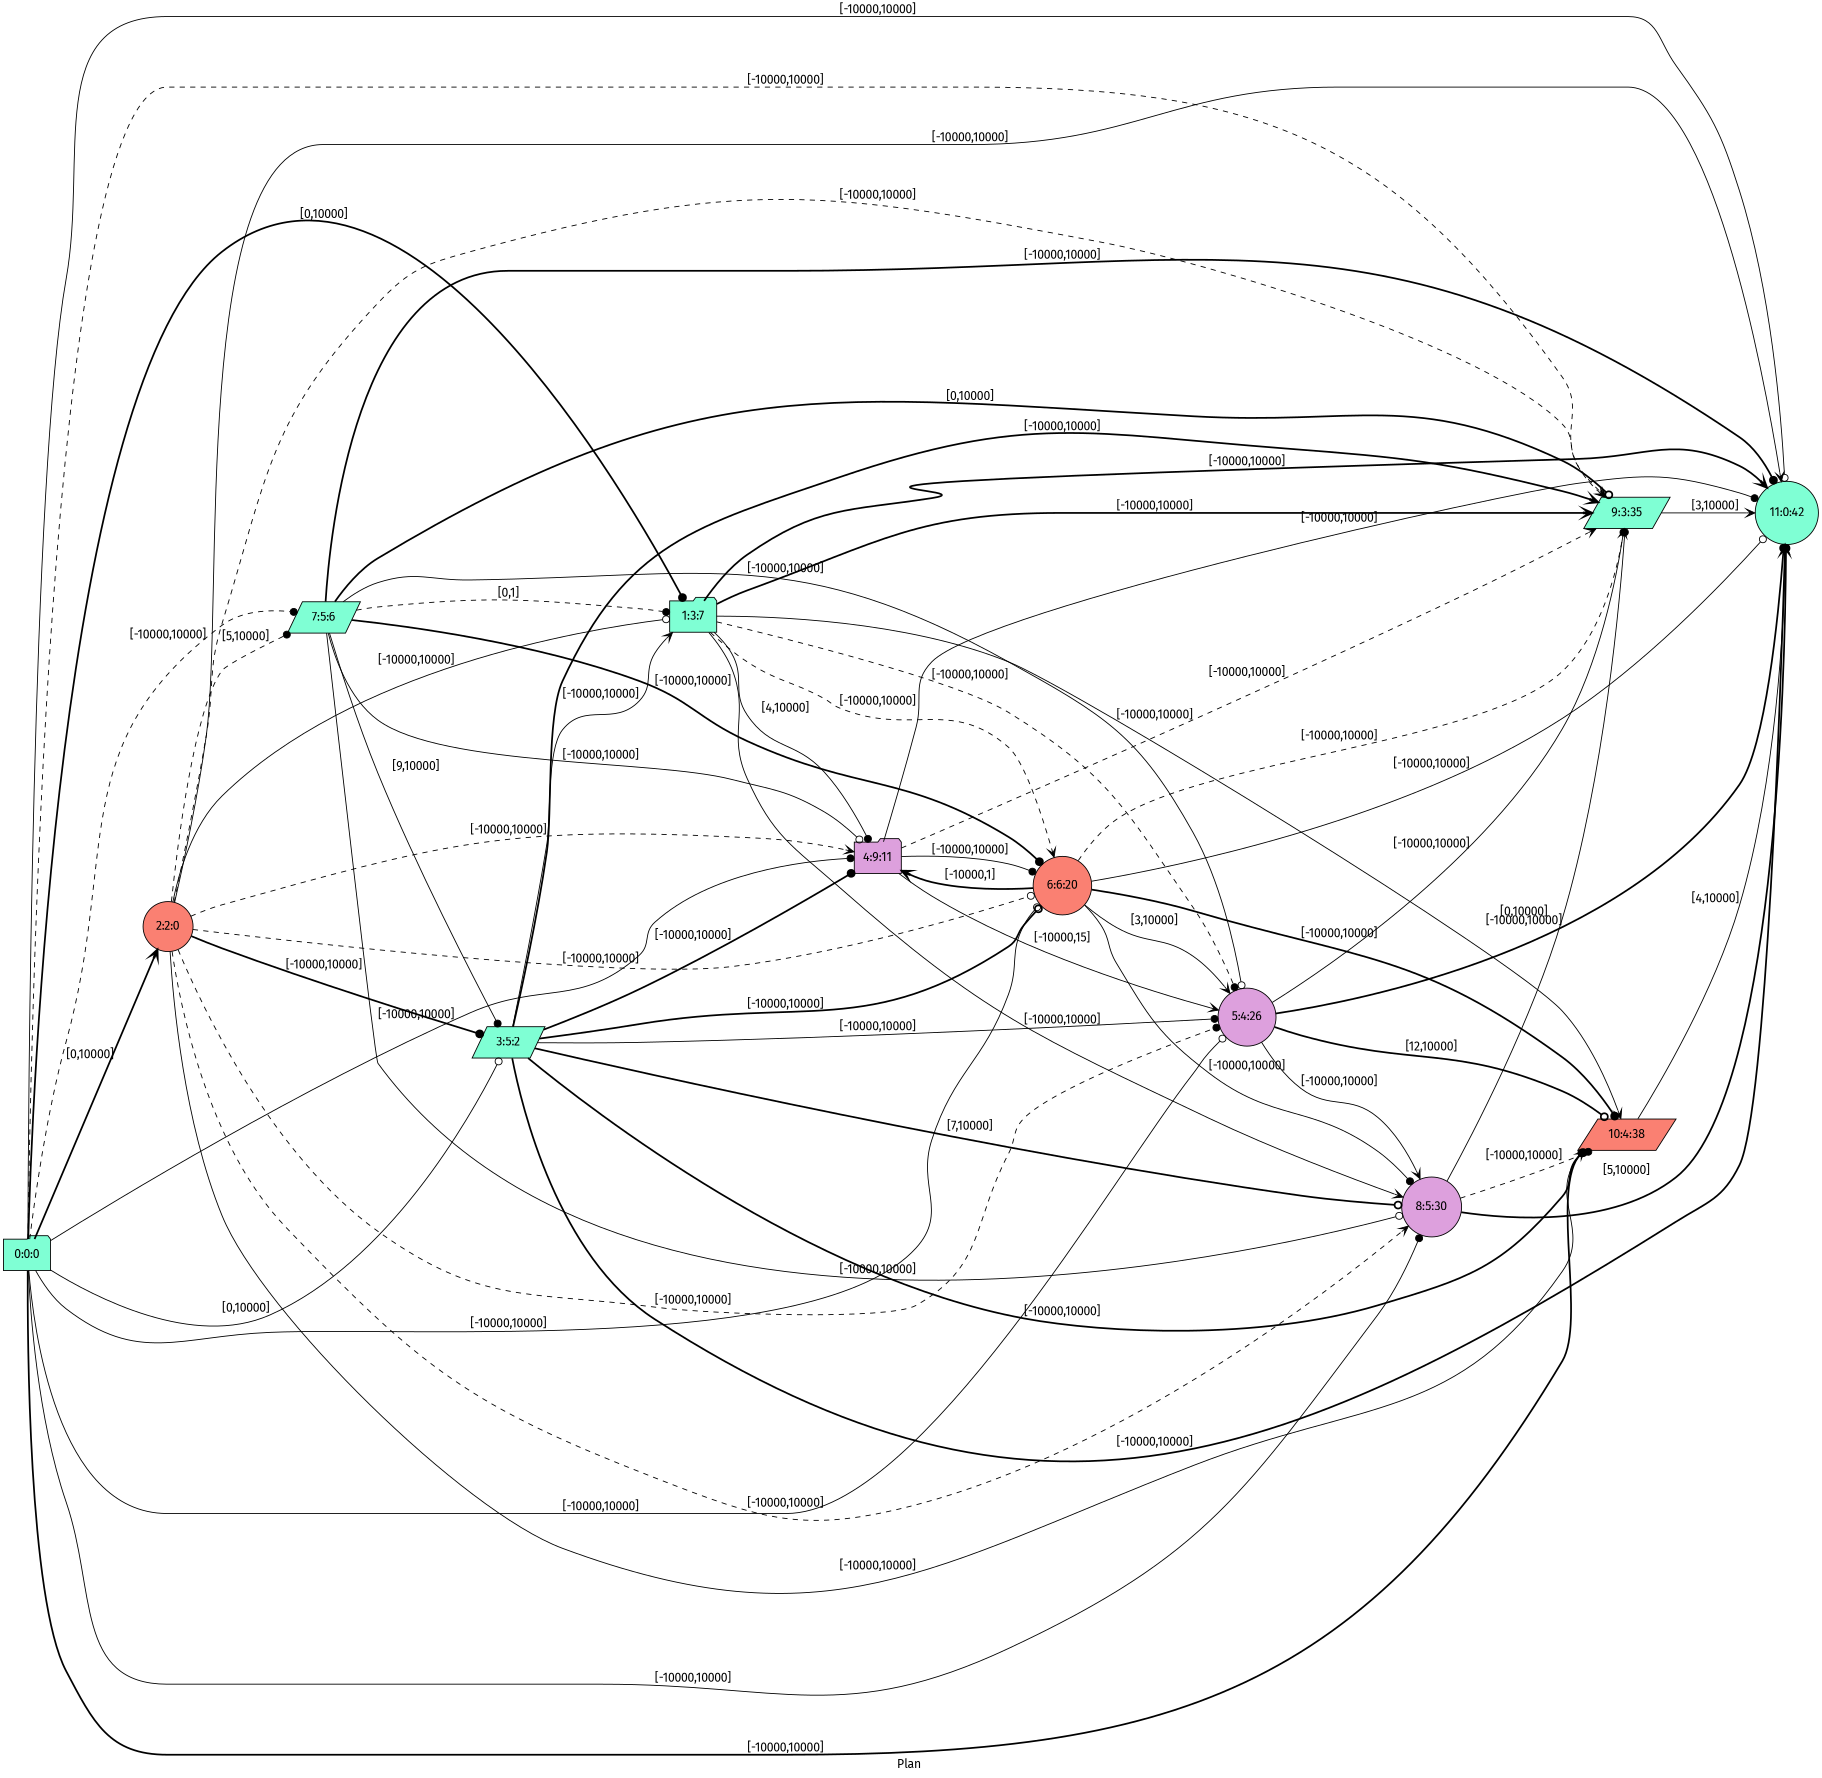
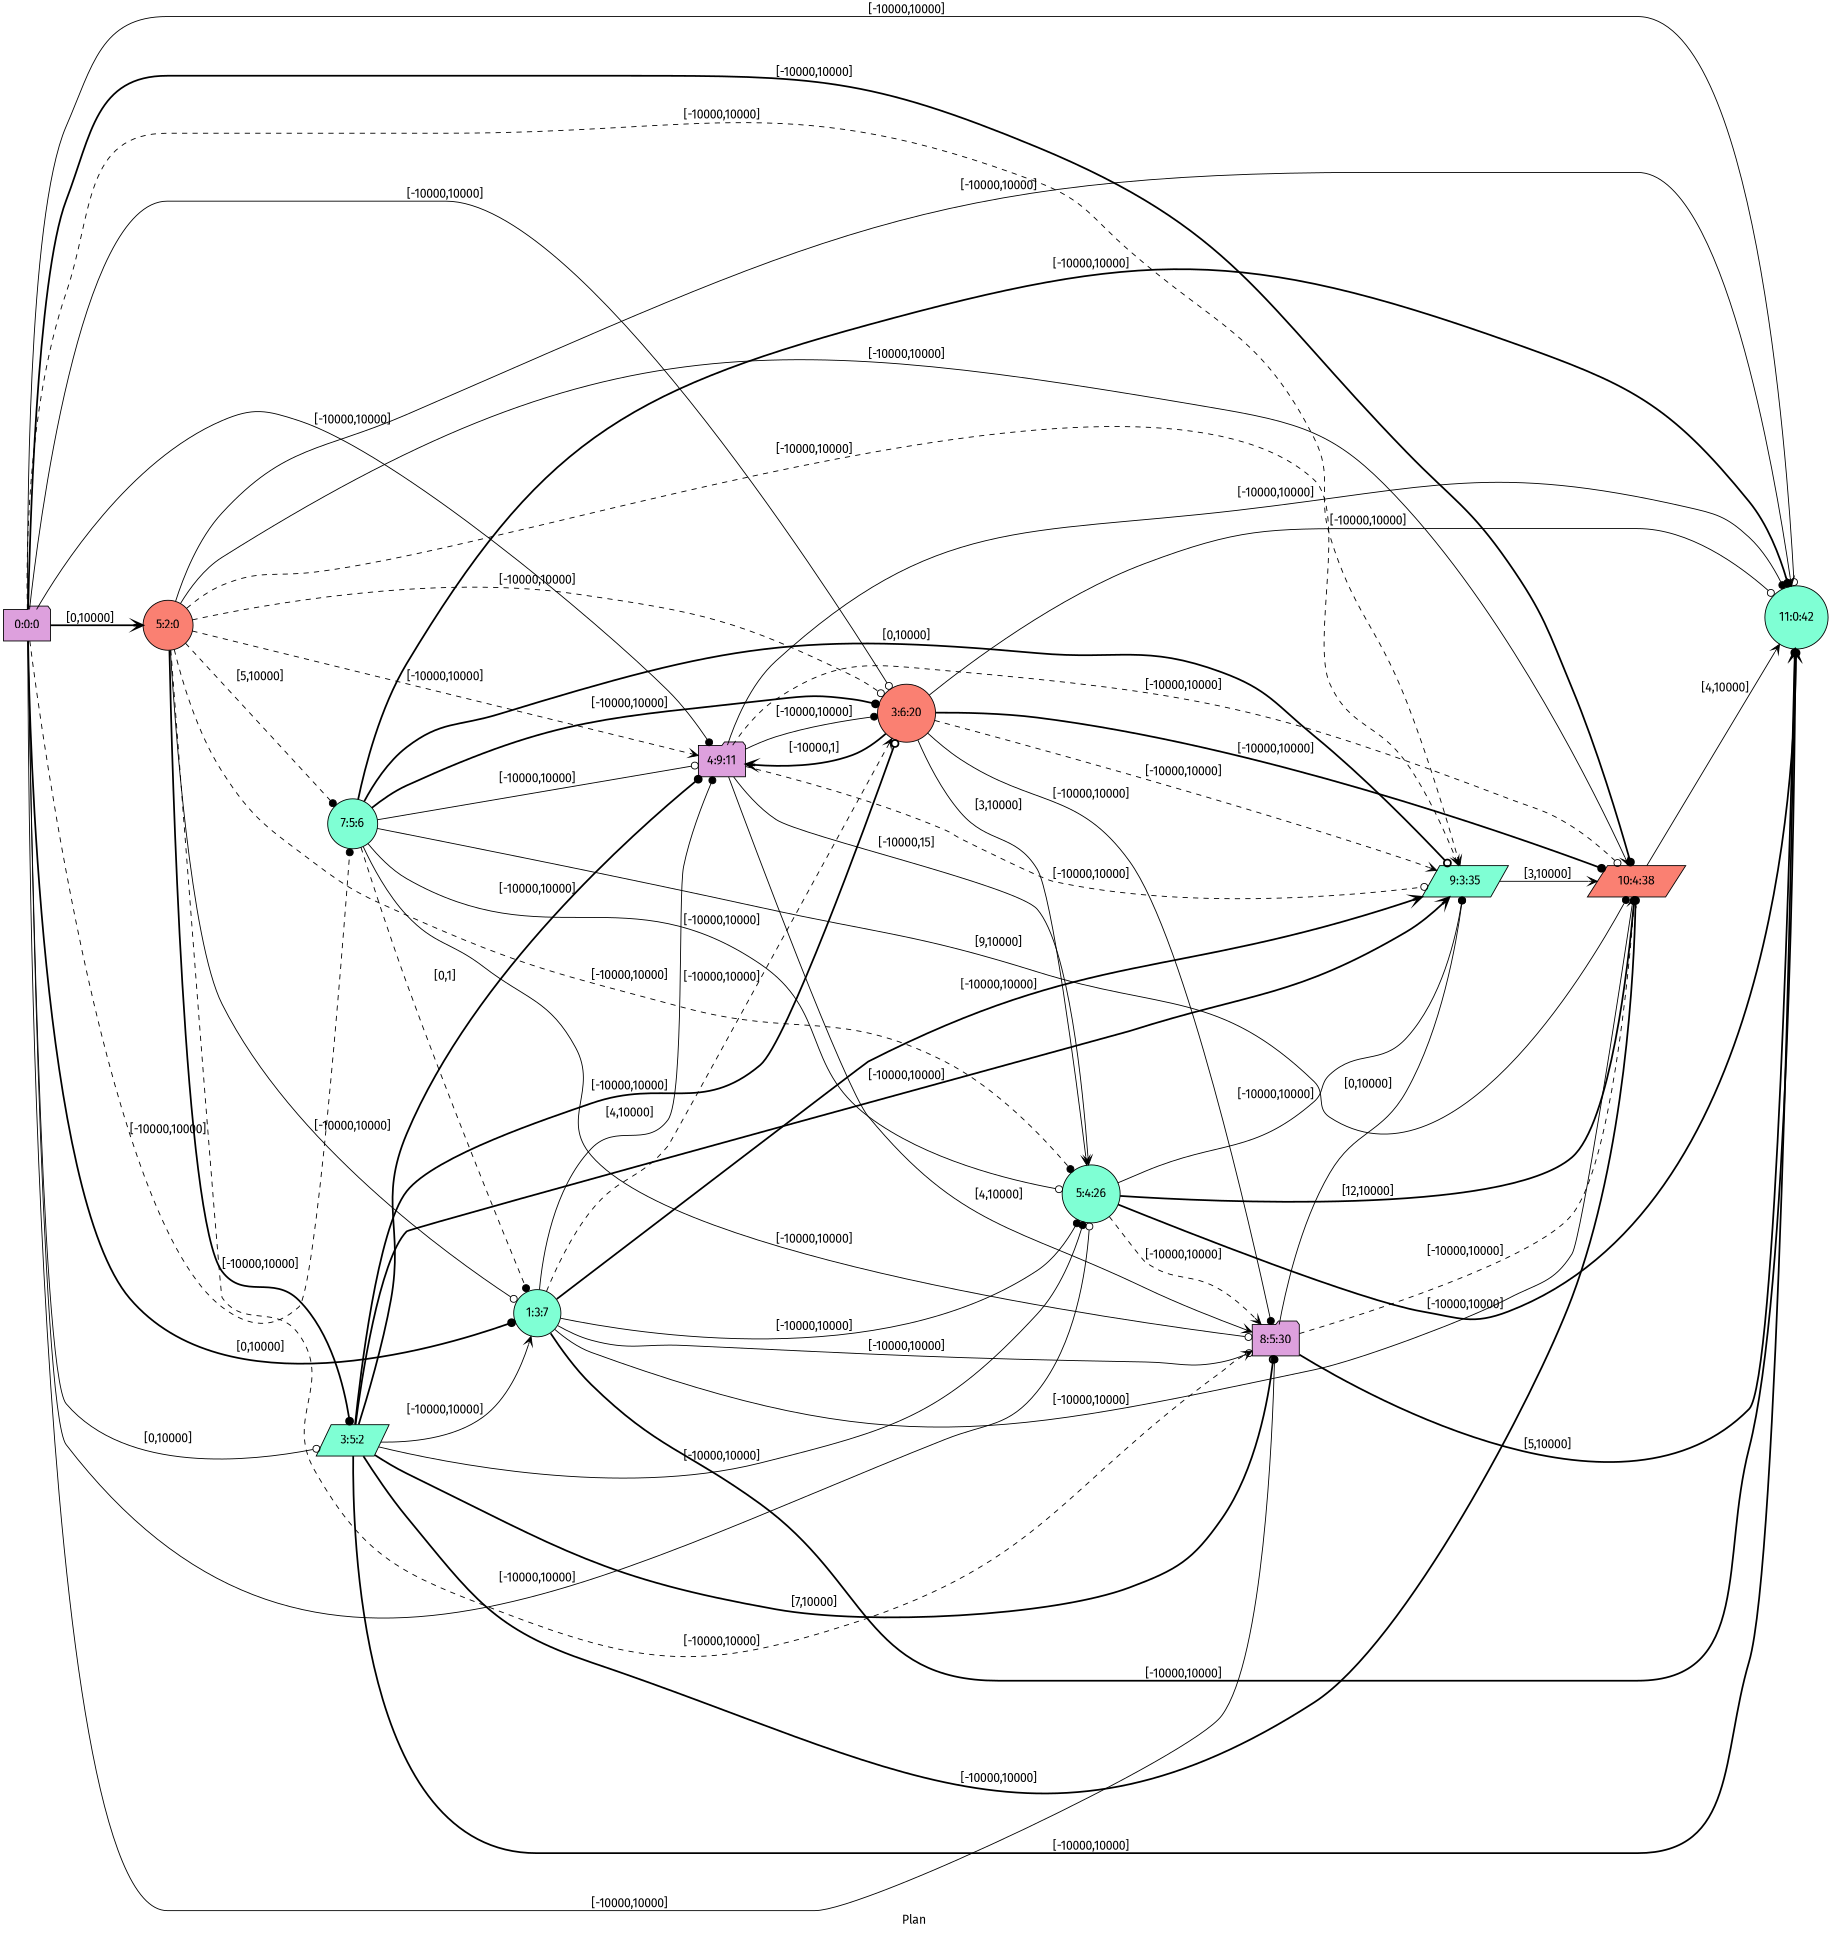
edge "9:3:35" -> "11:0:42": now "9:3:35" -> "10:4:38"
node "7:5:6": shape parallelogram -> circle
node "1:3:7": shape folder -> circle
edge "4:9:11" -> "9:3:35": arrowhead vee -> odot
edge "4:9:11" -> "10:4:38": added, label "[-10000,10000]"
edge "1:3:7" -> "5:4:26": style dashed -> solid
edge "7:5:6" -> "3:5:2": now "7:5:6" -> "10:4:38"
node "6:6:20": label "6:6:20" -> "3:6:20"
node "2:2:0": label "2:2:0" -> "5:2:0"
edge "1:3:7" -> "8:5:30": arrowhead vee -> odot
node "5:4:26": fillcolor plum -> aquamarine
edge "5:4:26" -> "8:5:30": style solid -> dashed
edge "4:9:11" -> "8:5:30": added, label "[4,10000]"
node "8:5:30": shape circle -> folder
node "0:0:0": fillcolor aquamarine -> plum
